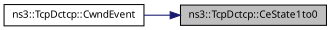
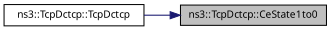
node "ns3::TcpDctcp::CwndEvent": label "ns3::TcpDctcp::CwndEvent" -> "ns3::TcpDctcp::TcpDctcp"
